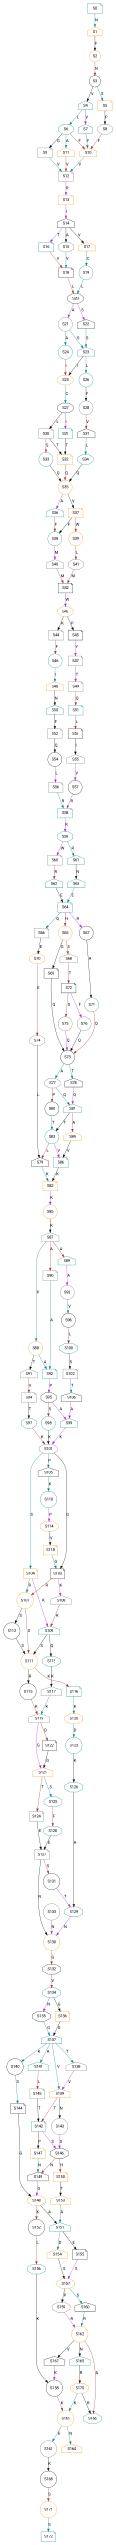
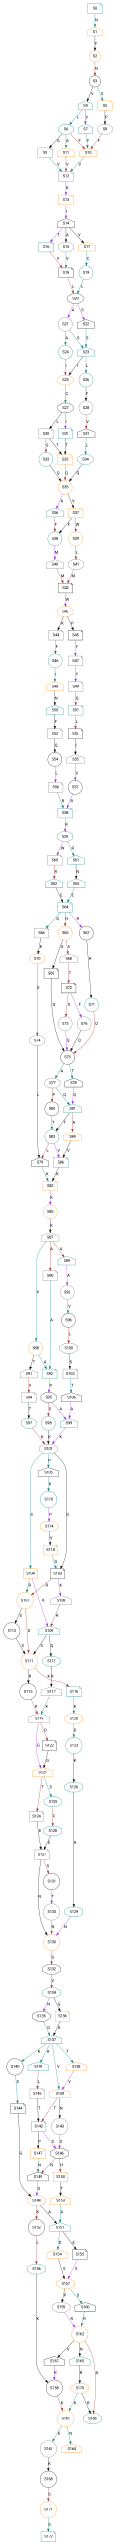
edge "S131" -> "S129": now "S131" -> "S133"
node "S138": color gray40 -> darkorange
